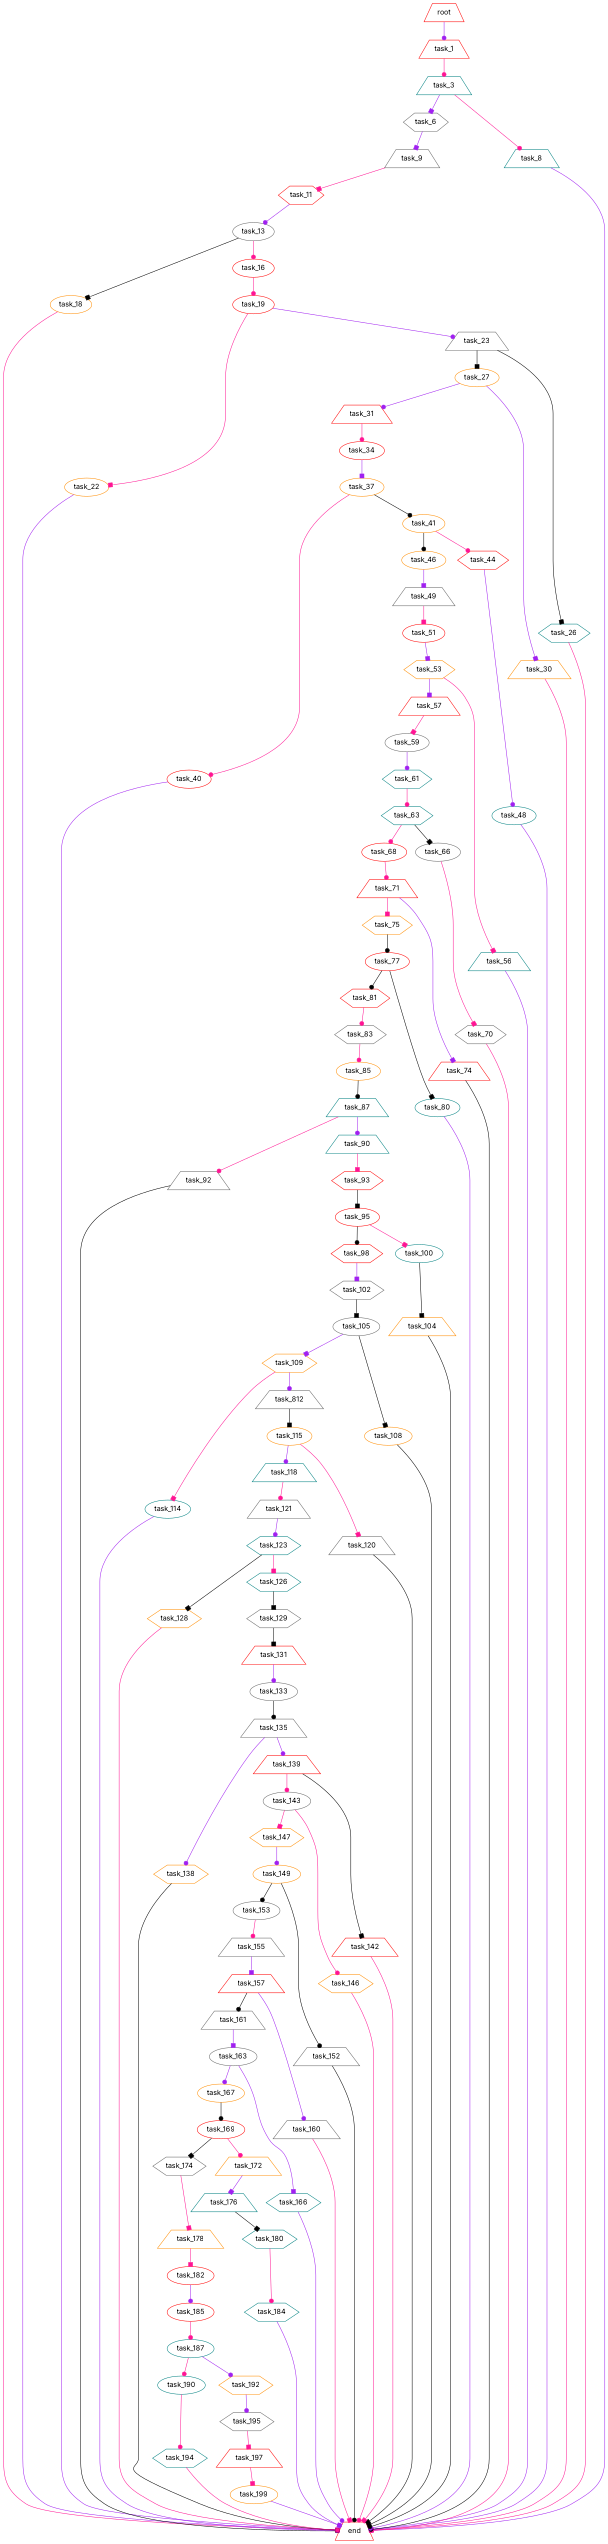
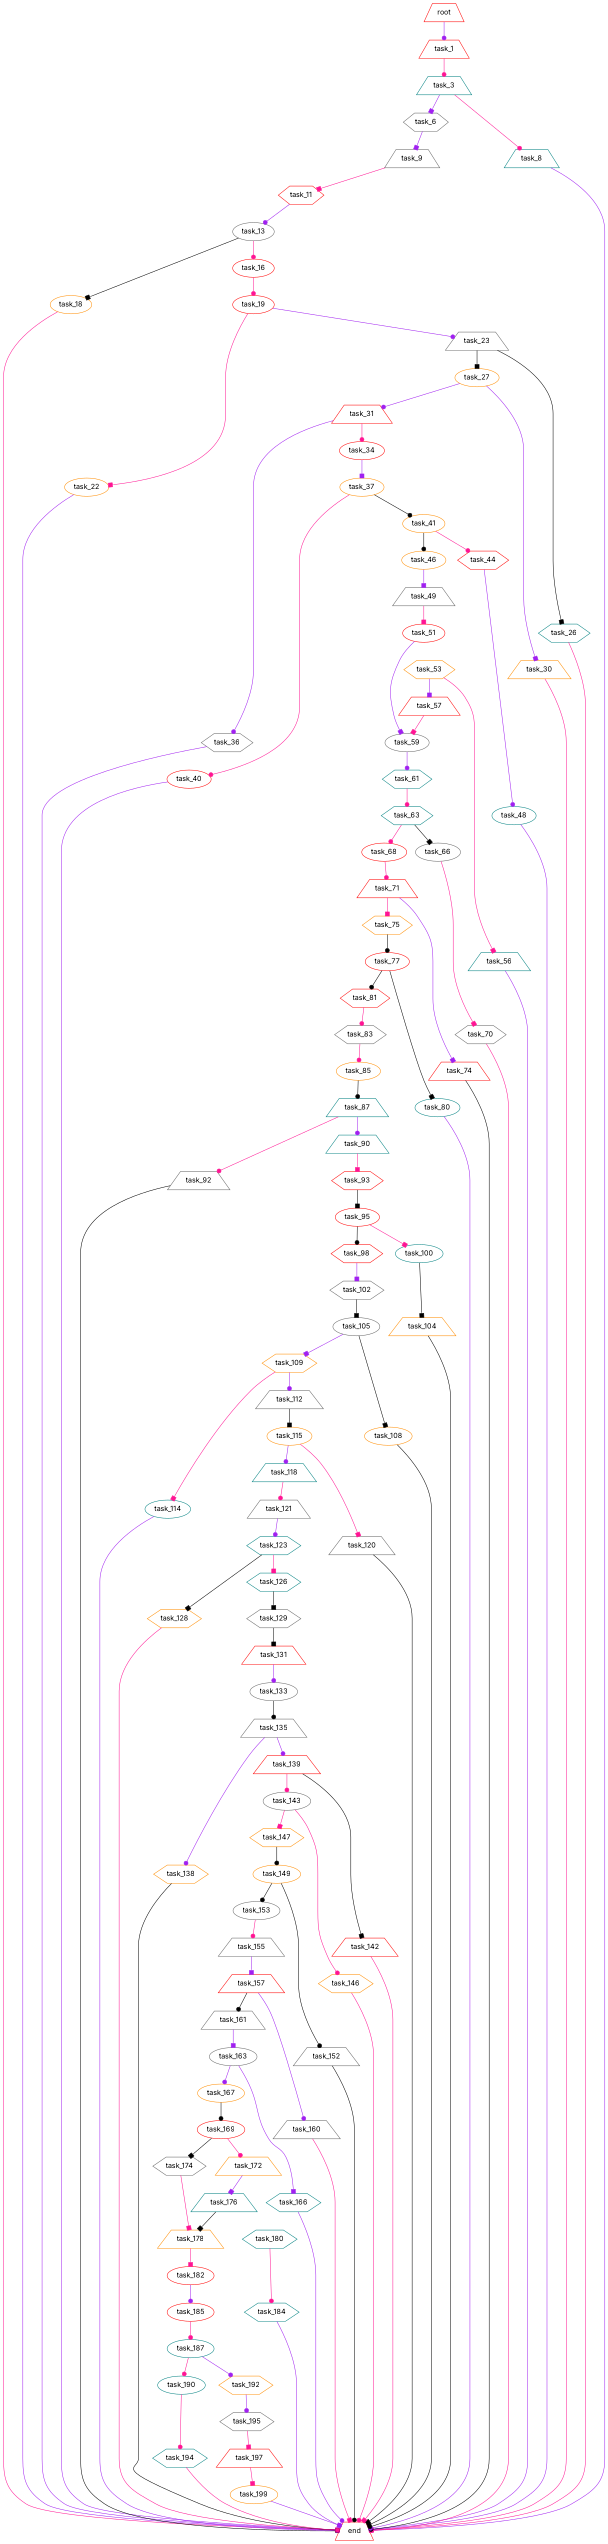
edge "task_51" -> "task_53": now "task_51" -> "task_59"
node "task_36": added
node "task_812": label "task_812" -> "task_112"
edge "task_147" -> "task_149": color purple -> black
edge "task_176" -> "task_180": now "task_176" -> "task_178"
